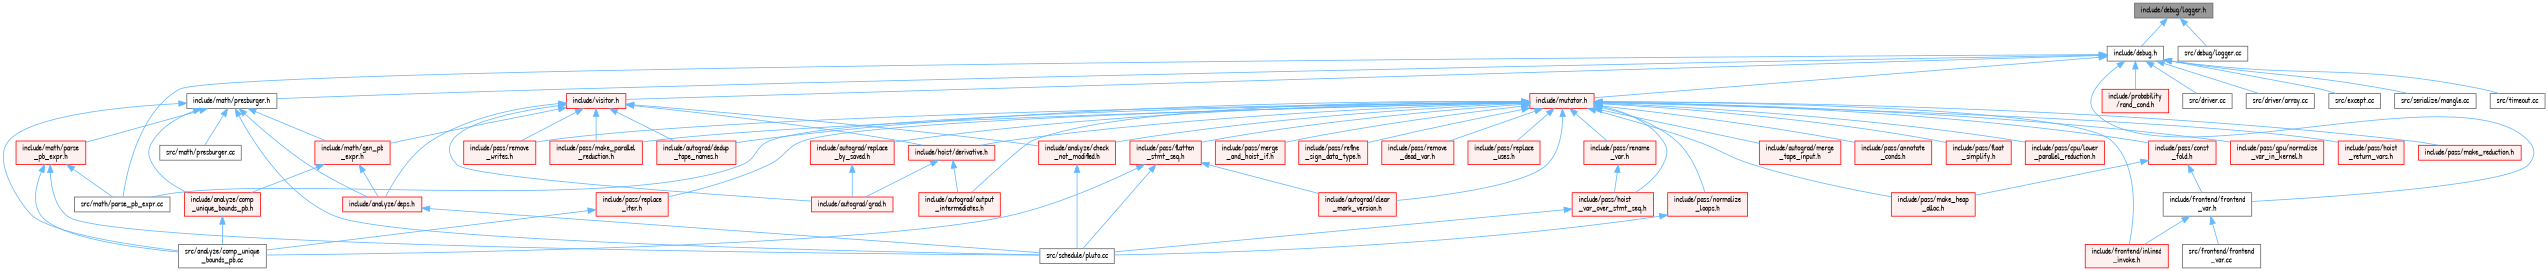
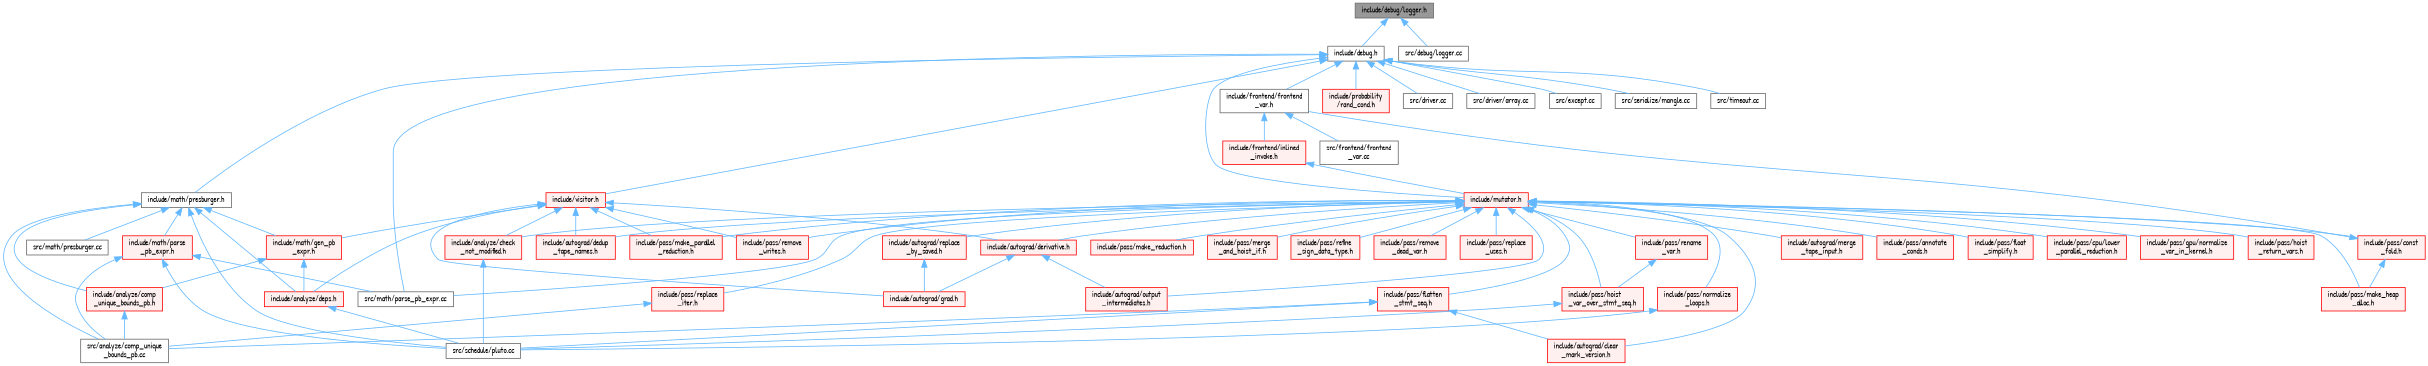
edge "include/frontend/inlined _invoke.h" -> "include/mutator.h": reversed
node "include/hoist/derivative.h": label "include/hoist/derivative.h" -> "include/autograd/derivative.h"
